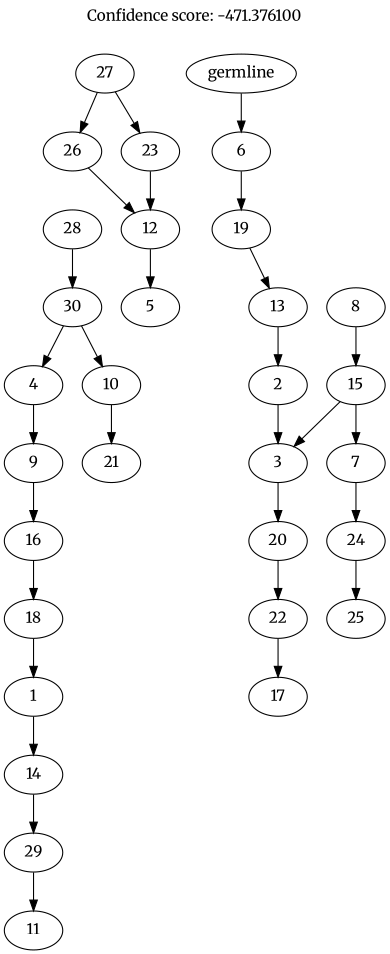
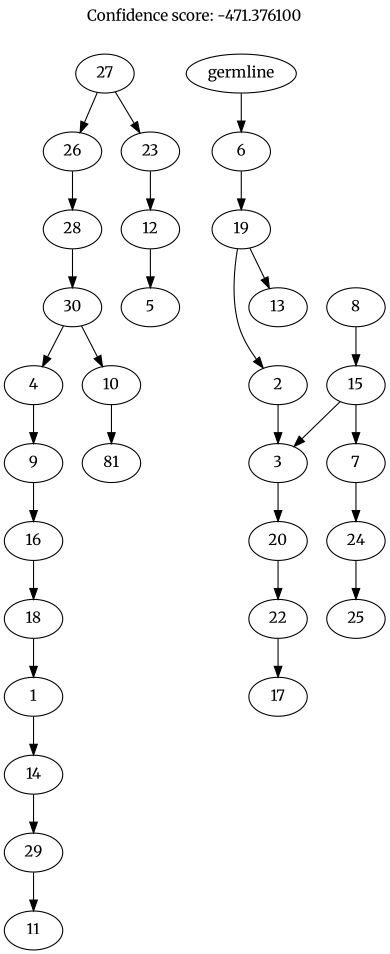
edge "26" -> "12": now "26" -> "28"
edge "13" -> "2": now "19" -> "2"
node "21": label "21" -> "81"
